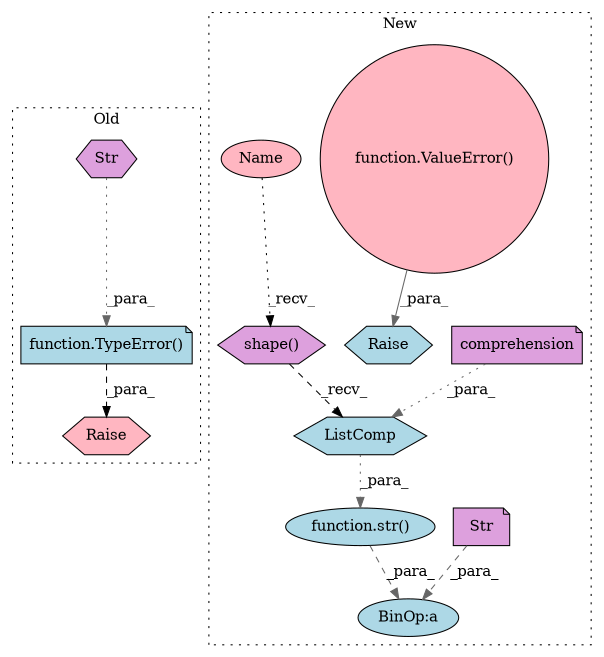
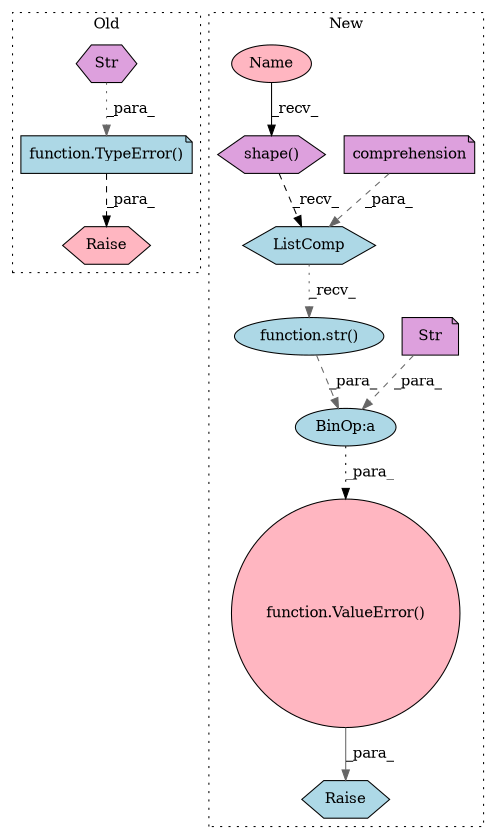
edge "Name" -> "shape()": style dotted -> solid
edge "comprehension" -> "ListComp": style dotted -> dashed
edge "BinOp:a" -> "function.ValueError()": added, label "_para_"
edge "ListComp" -> "function.str()": label "_para_" -> "_recv_"
